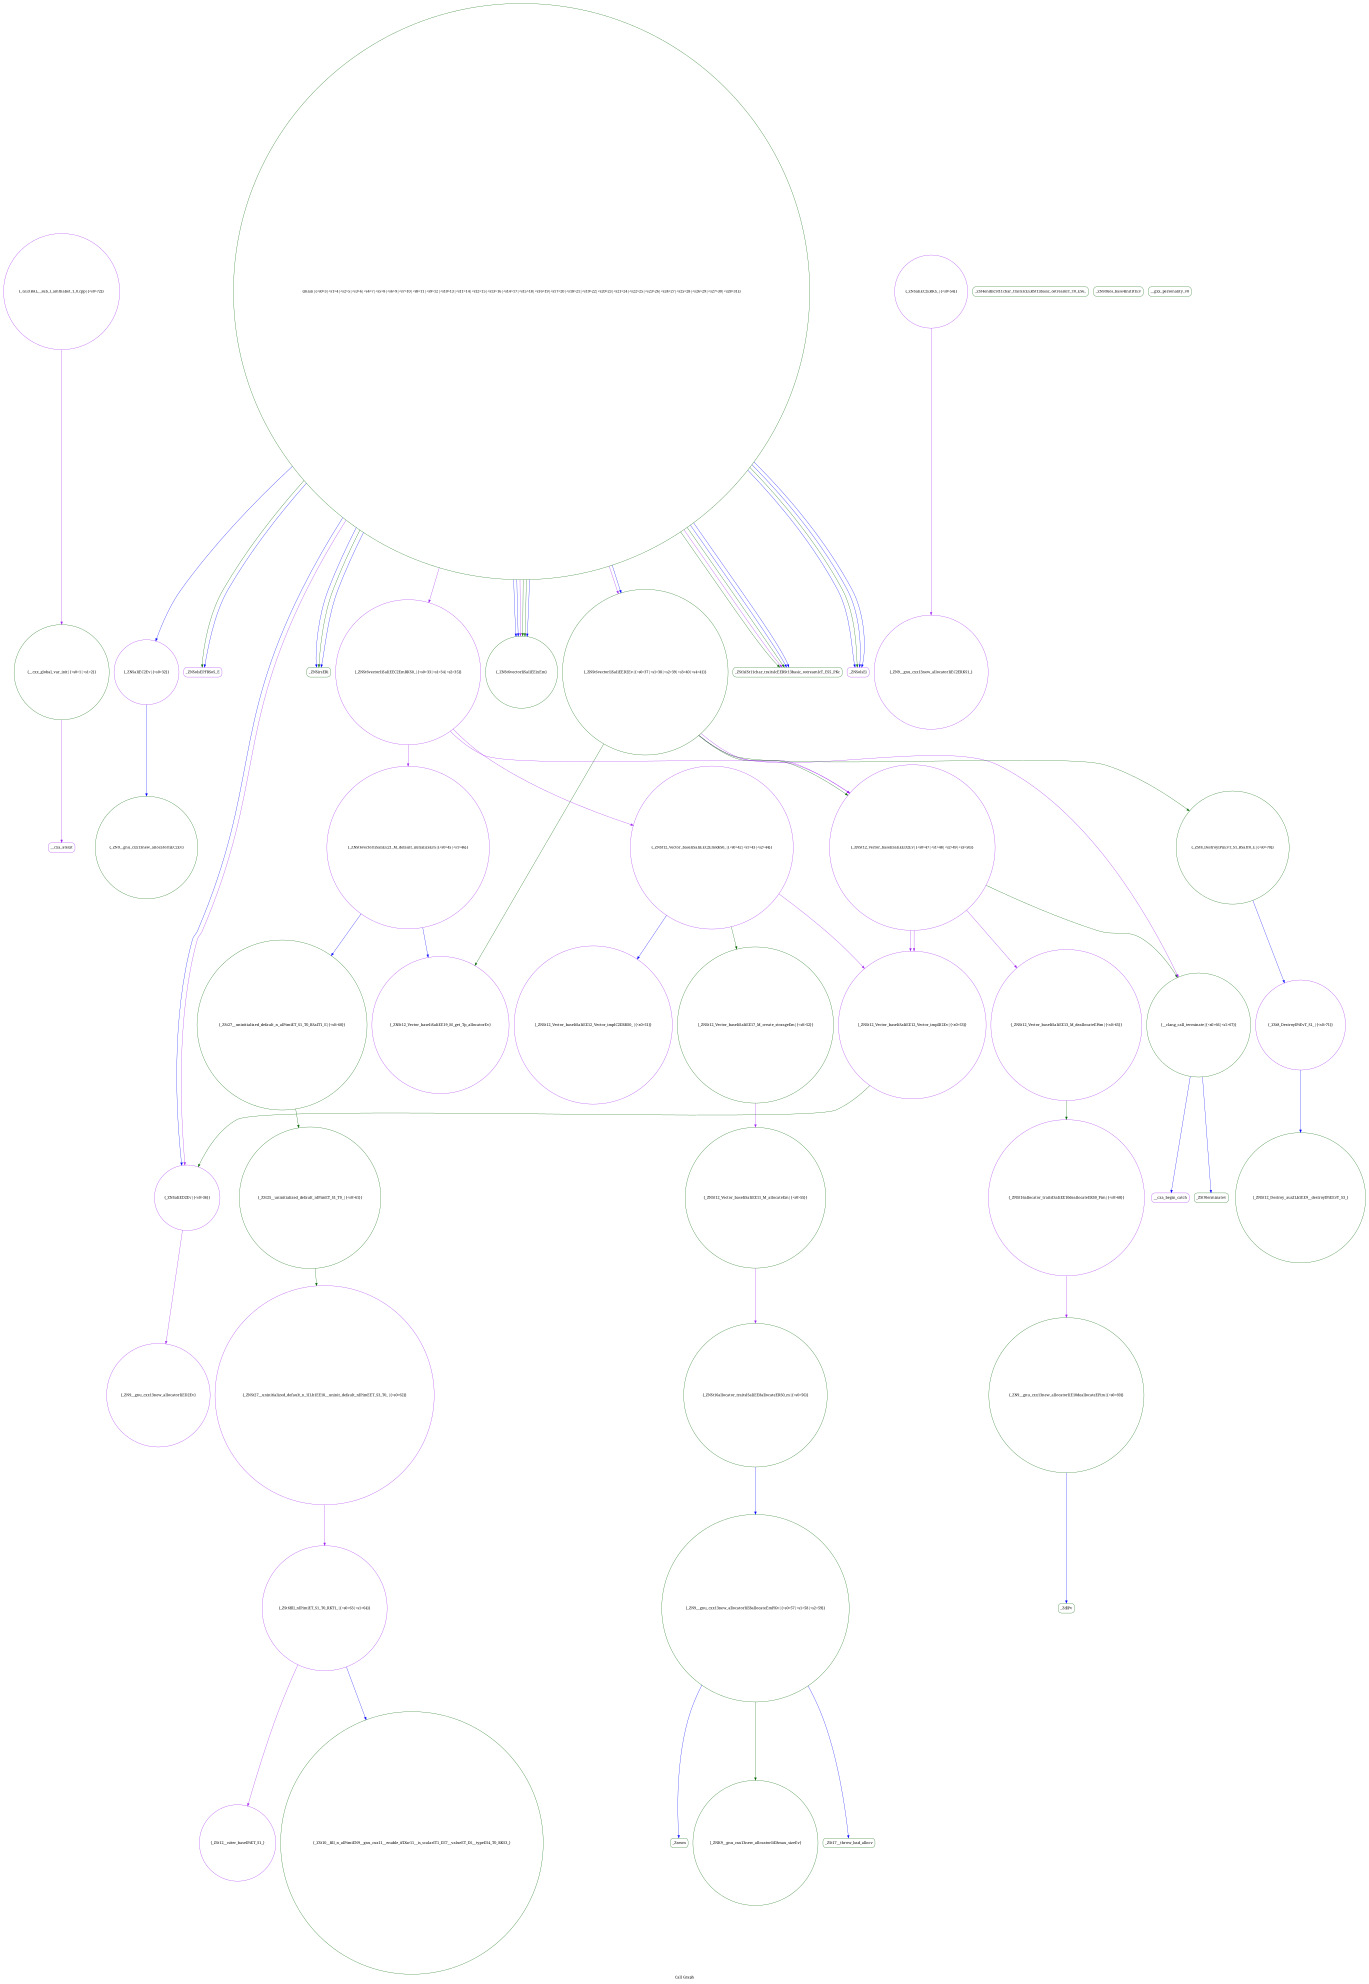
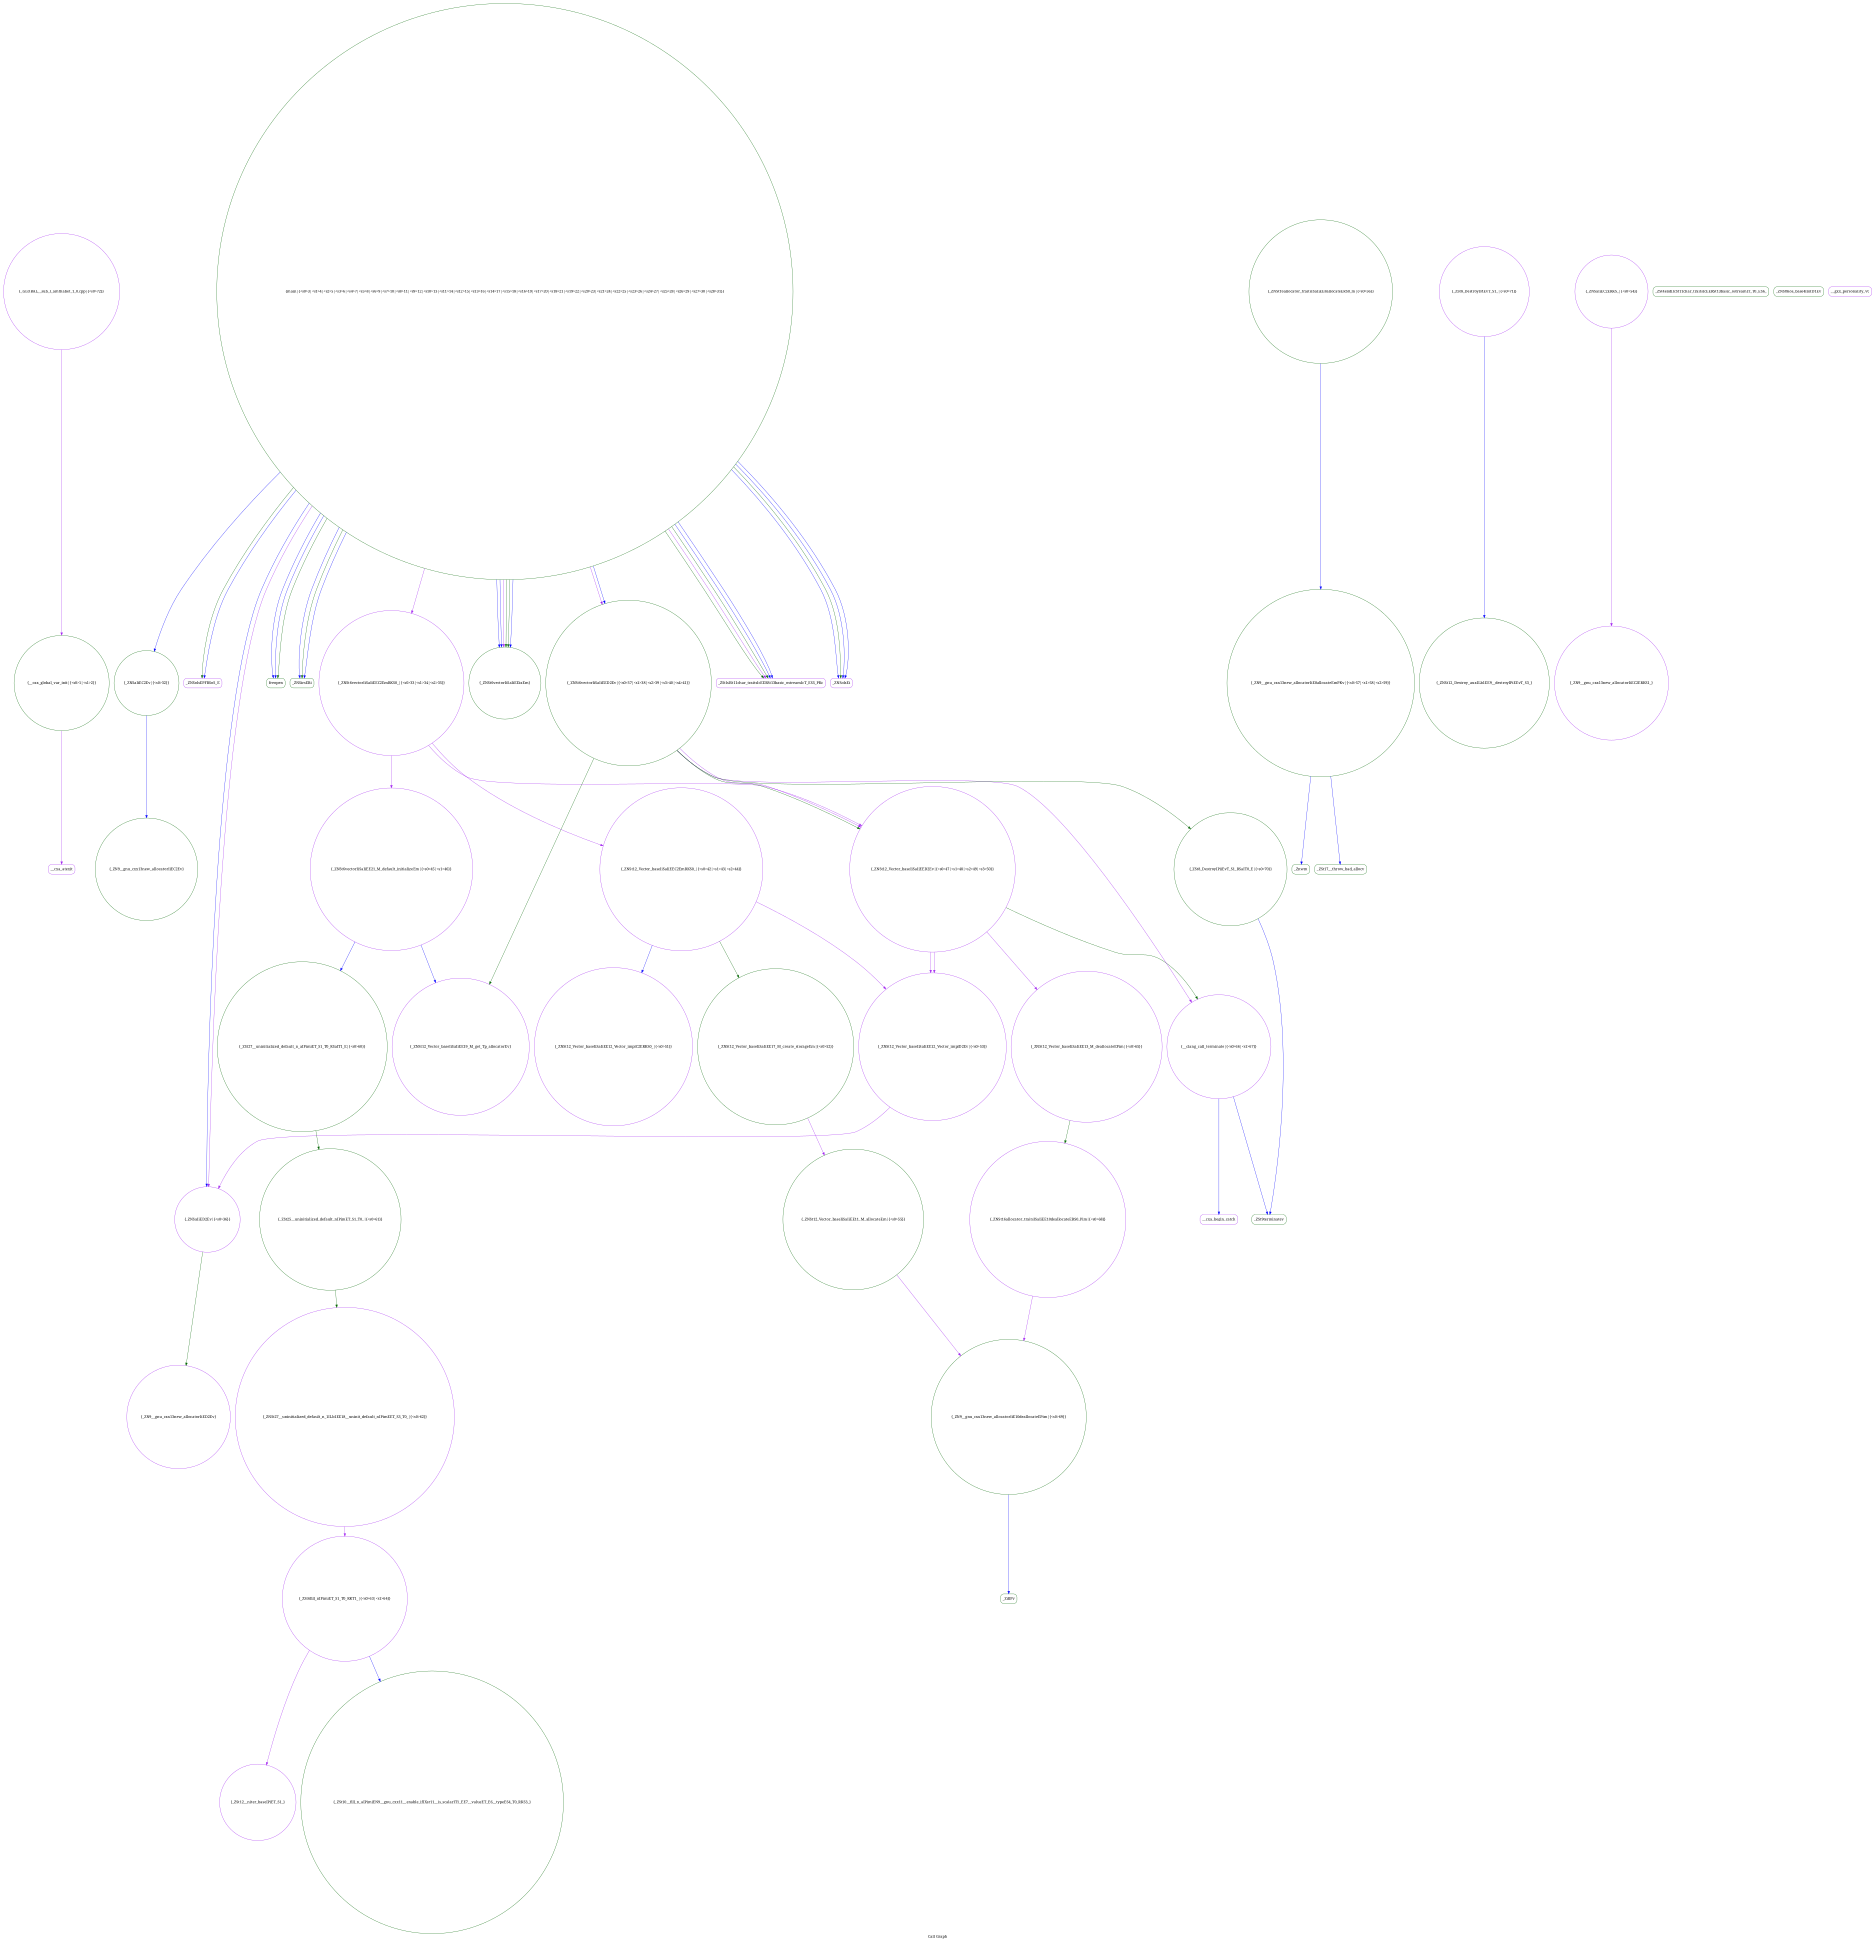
node "__gxx_personality_v0": color darkgreen -> purple
node "{_ZNSaIiEC2Ev|{<s0>32}}": color purple -> darkgreen
node "_ZStlsISt11char_traitsIcEERSt13basic_ostreamIcT_ES5_PKc": color darkgreen -> purple
node "freopen": added
edge "{_ZSt8_DestroyIPiiEvT_S1_RSaIT0_E|{<s0>70}}" -> "{_ZSt8_DestroyIPiEvT_S1_|{<s0>71}}": now "{_ZSt8_DestroyIPiiEvT_S1_RSaIT0_E|{<s0>70}}" -> "_ZSt9terminatev"
node "{__clang_call_terminate|{<s0>66|<s1>67}}": color darkgreen -> purple
edge "{_ZNSt12_Vector_baseIiSaIiEE12_Vector_implD2Ev|{<s0>53}}" -> "{_ZNSaIiED2Ev|{<s0>36}}": color darkgreen -> purple
edge "{_ZNSaIiED2Ev|{<s0>36}}" -> "{_ZN9__gnu_cxx13new_allocatorIiED2Ev}": color purple -> darkgreen
edge "{_ZNSt12_Vector_baseIiSaIiEE11_M_allocateEm|{<s0>55}}" -> "{_ZNSt16allocator_traitsISaIiEE8allocateERS0_m|{<s0>56}}": now "{_ZNSt12_Vector_baseIiSaIiEE11_M_allocateEm|{<s0>55}}" -> "{_ZN9__gnu_cxx13new_allocatorIiE10deallocateEPim|{<s0>69}}"
node "{_ZNK9__gnu_cxx13new_allocatorIiE8max_sizeEv}": removed
